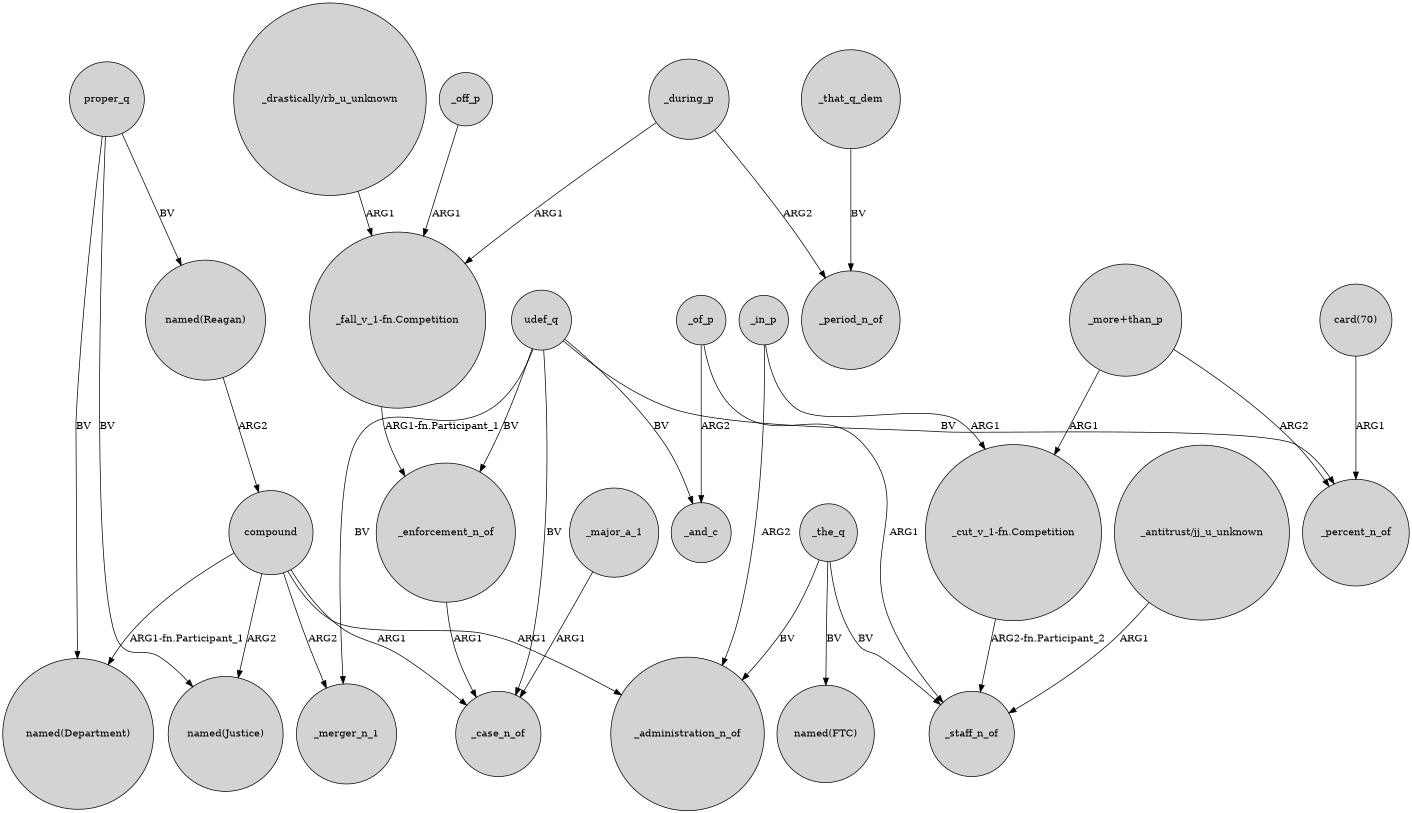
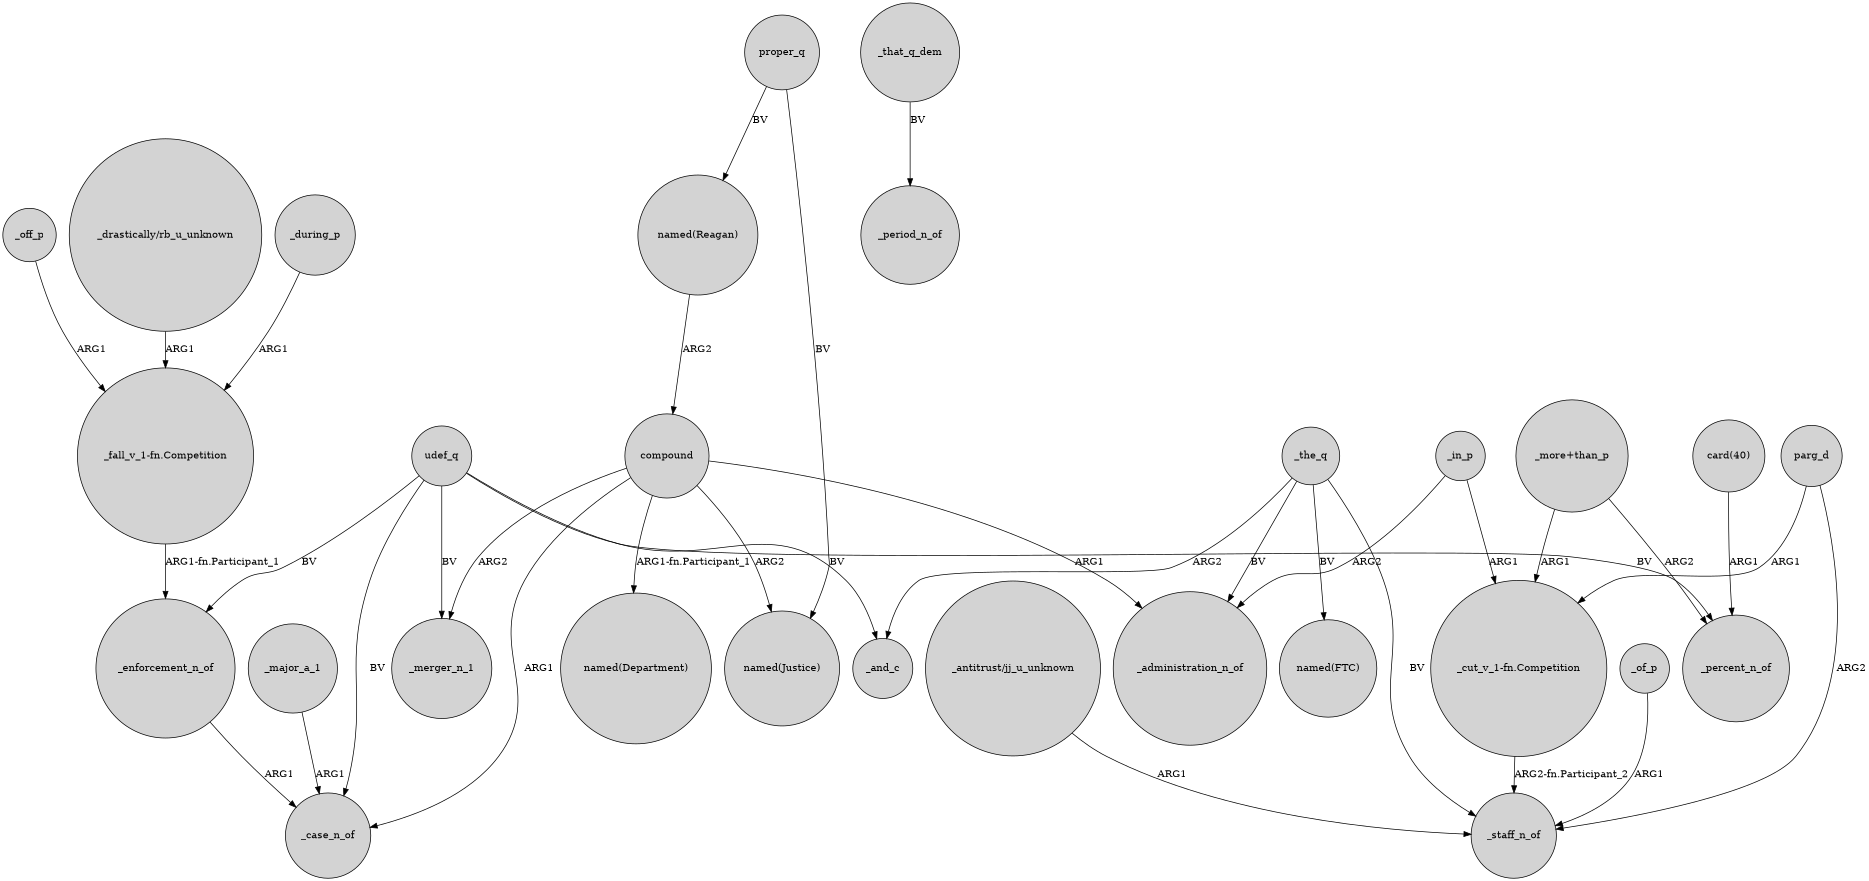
edge "_during_p" -> "_period_n_of": removed, label "ARG2"
node "card(70)": label "card(70)" -> "card(40)"
edge "proper_q" -> "named(Department)": removed, label "BV"
edge "_of_p" -> "_and_c": now "_the_q" -> "_and_c"
node "parg_d": added
